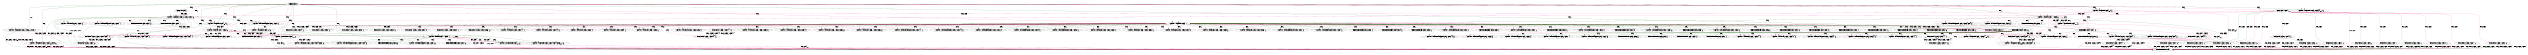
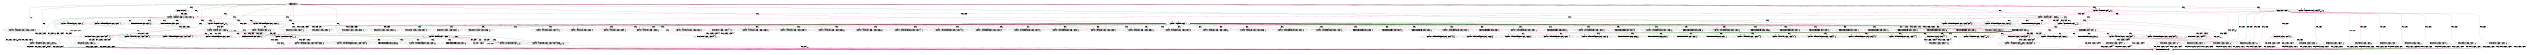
node "(<operator>.addressOf,&VAR5->VAR27[1])": removed
